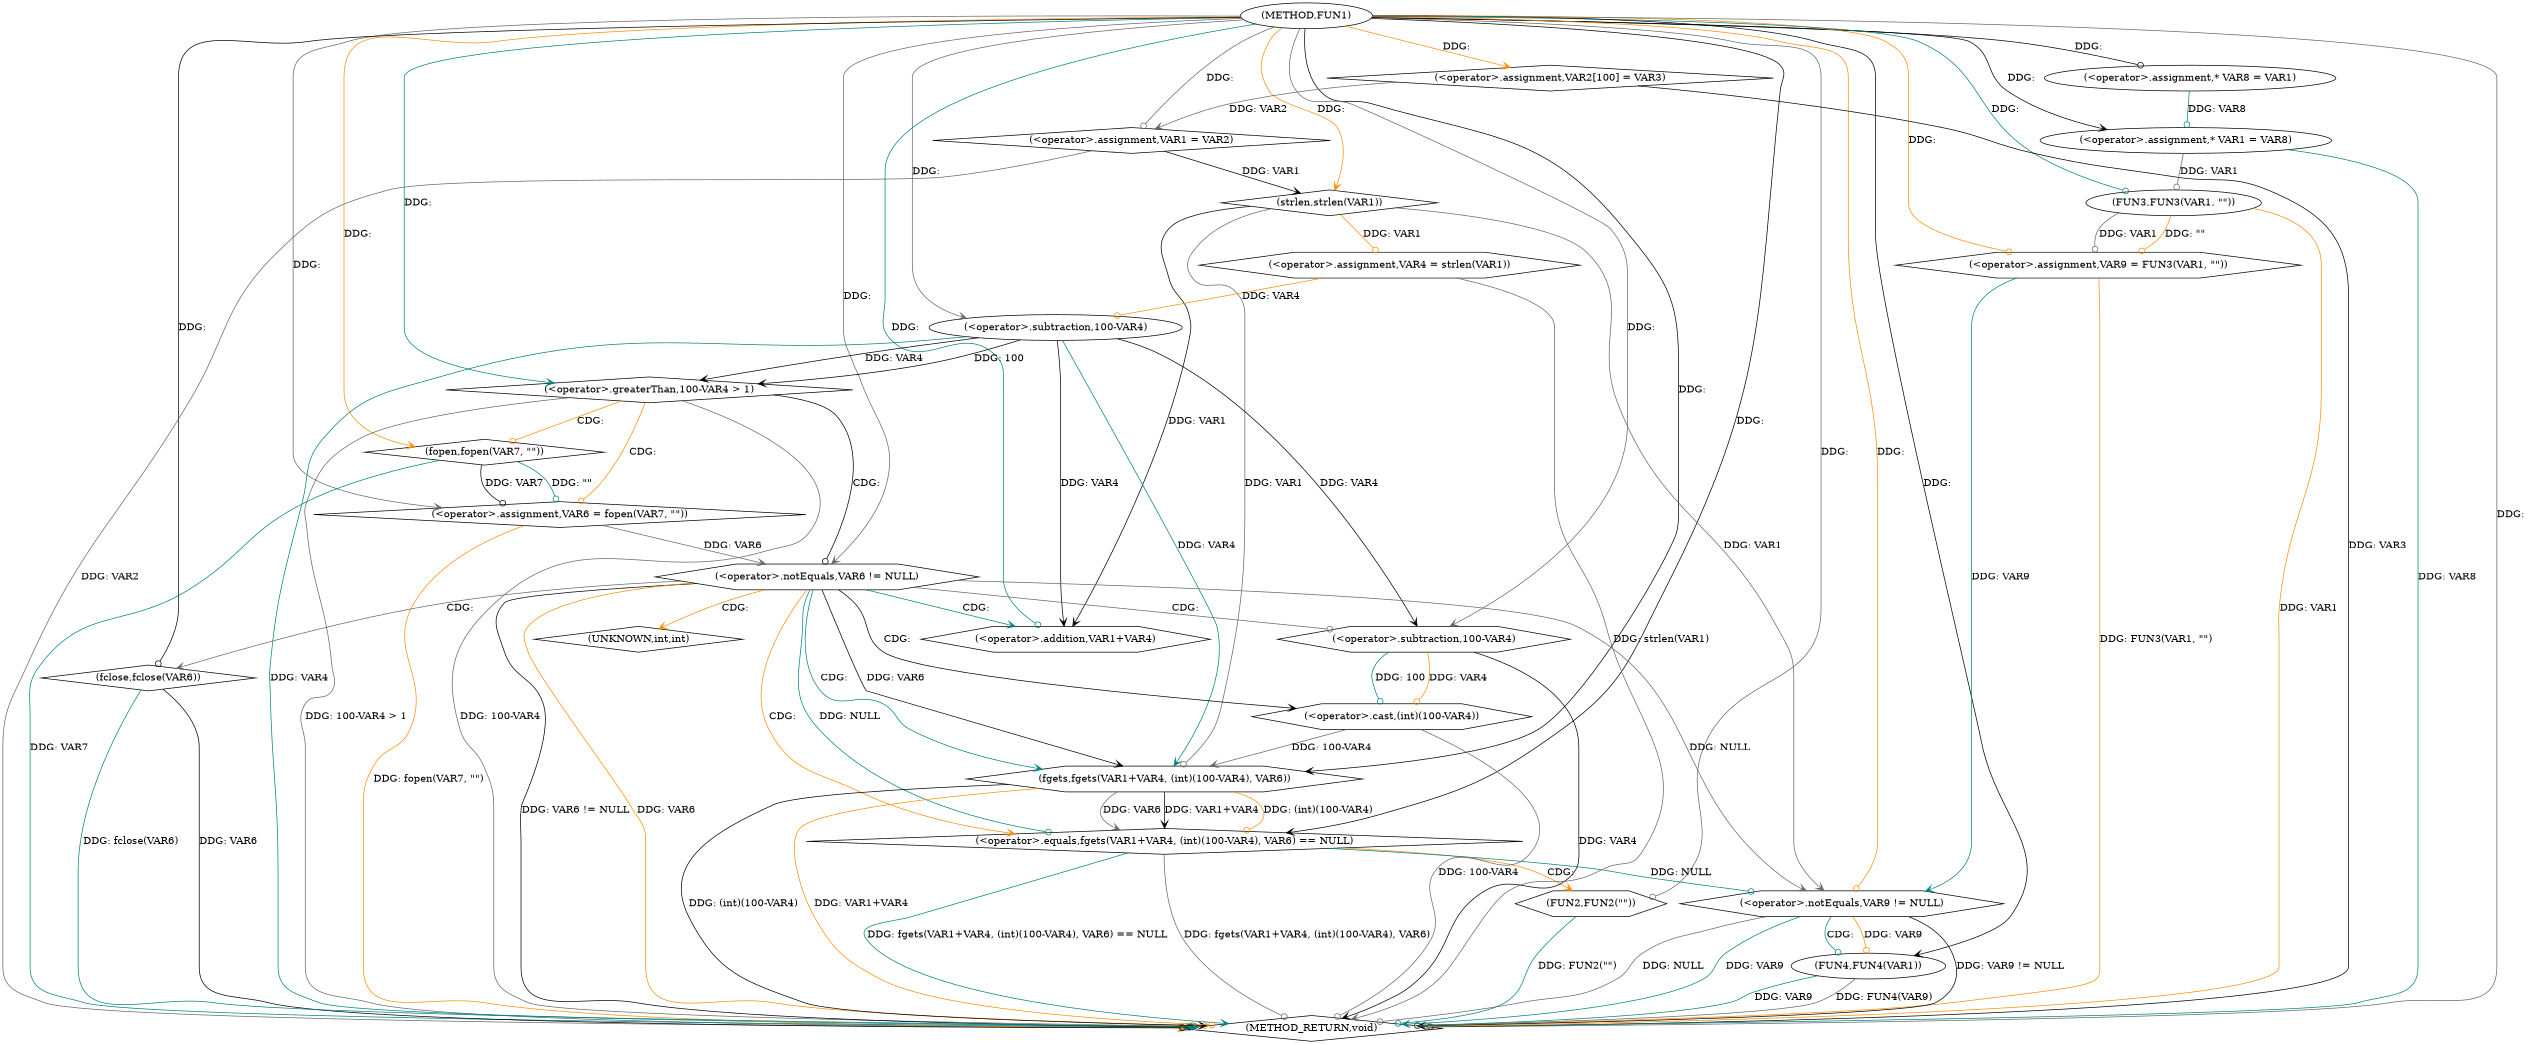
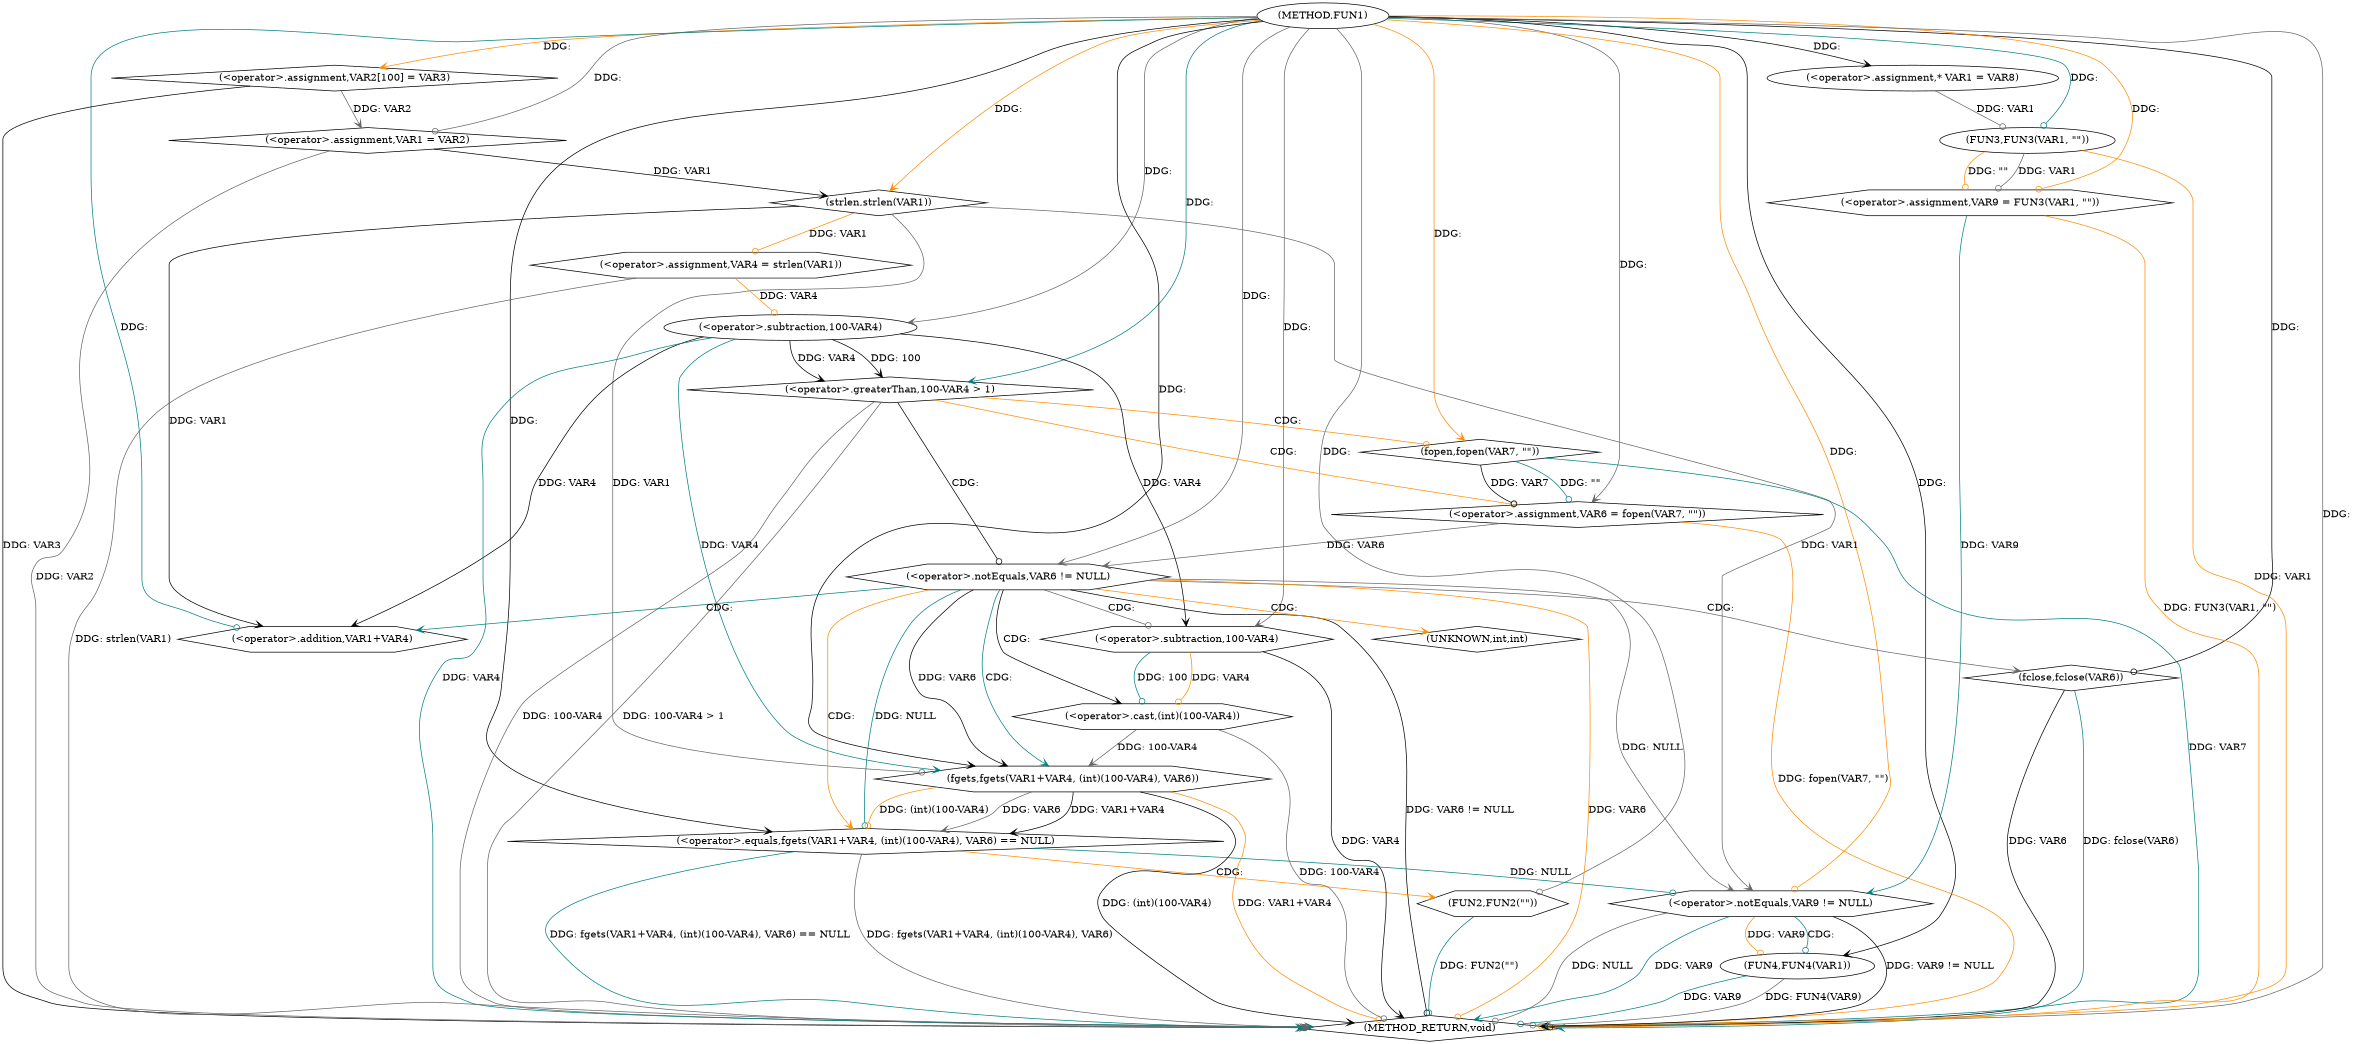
node "(<operator>.assignment,* VAR8 = VAR1)": removed
edge "(<operator>.assignment,* VAR1 = VAR8)" -> "(METHOD_RETURN,void)": removed, label "DDG: VAR8"
